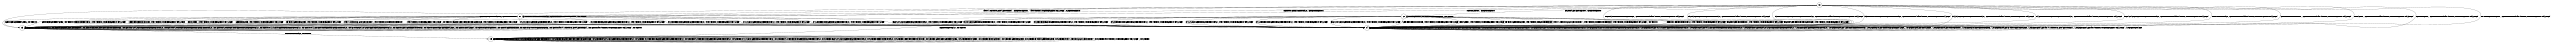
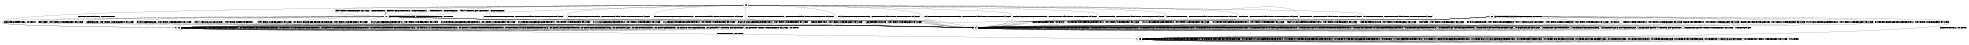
edge "s8" -> "s2": removed, label "ECDH_SERVER_HELLO / CLIENT_HELLO"
